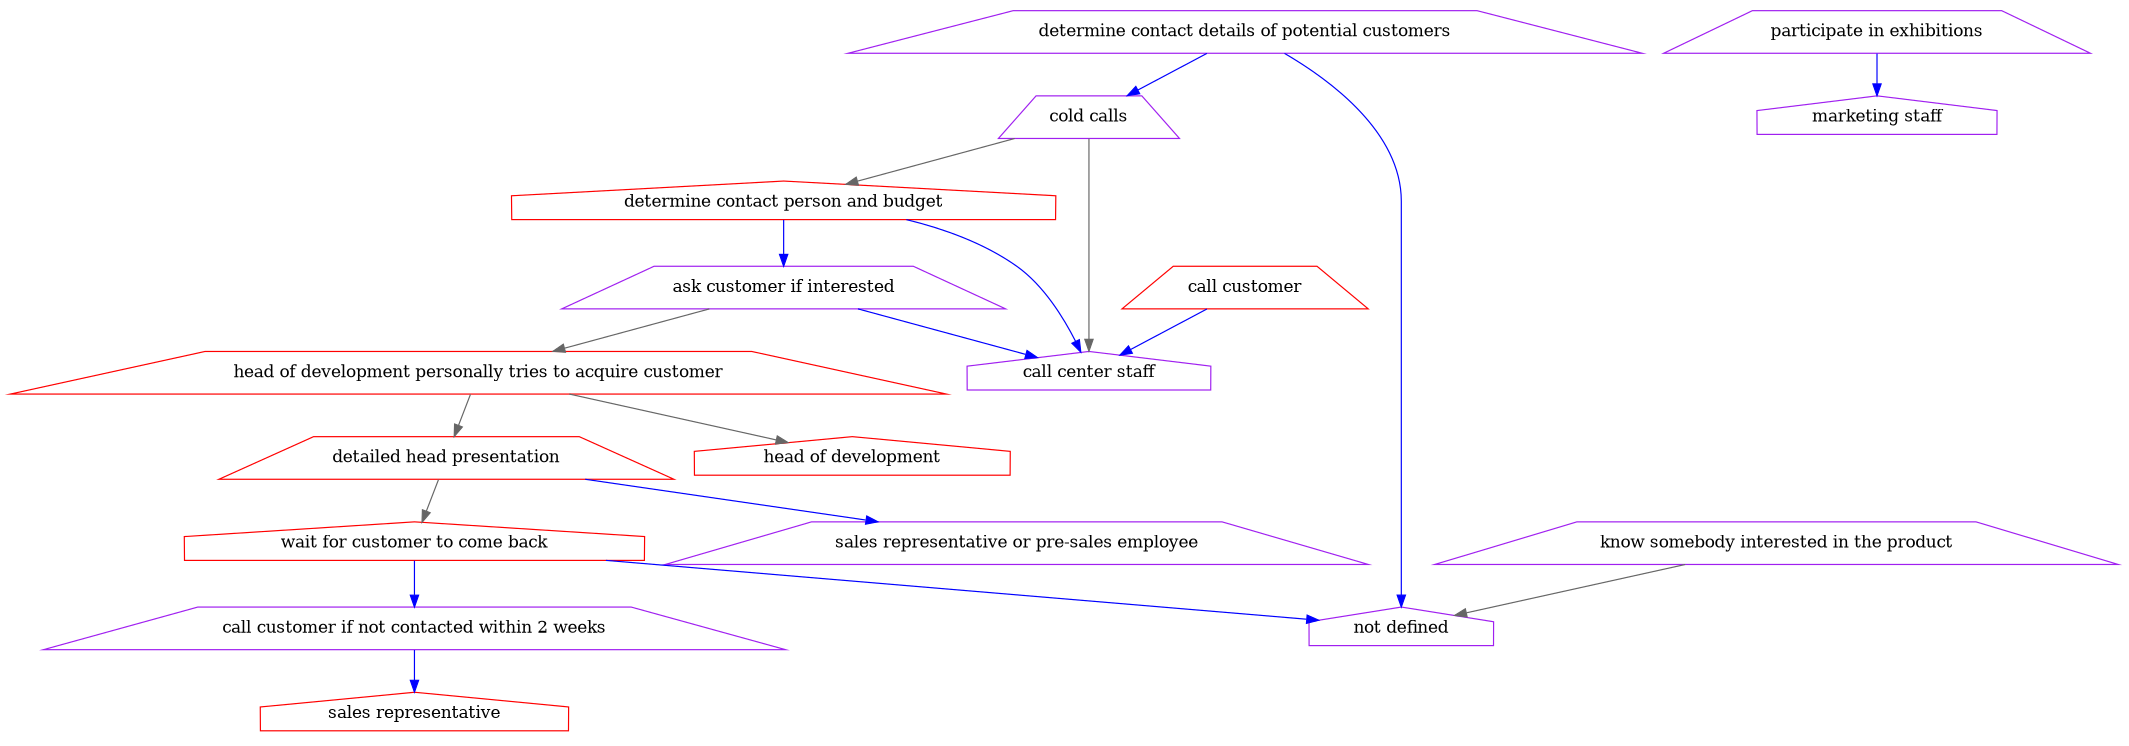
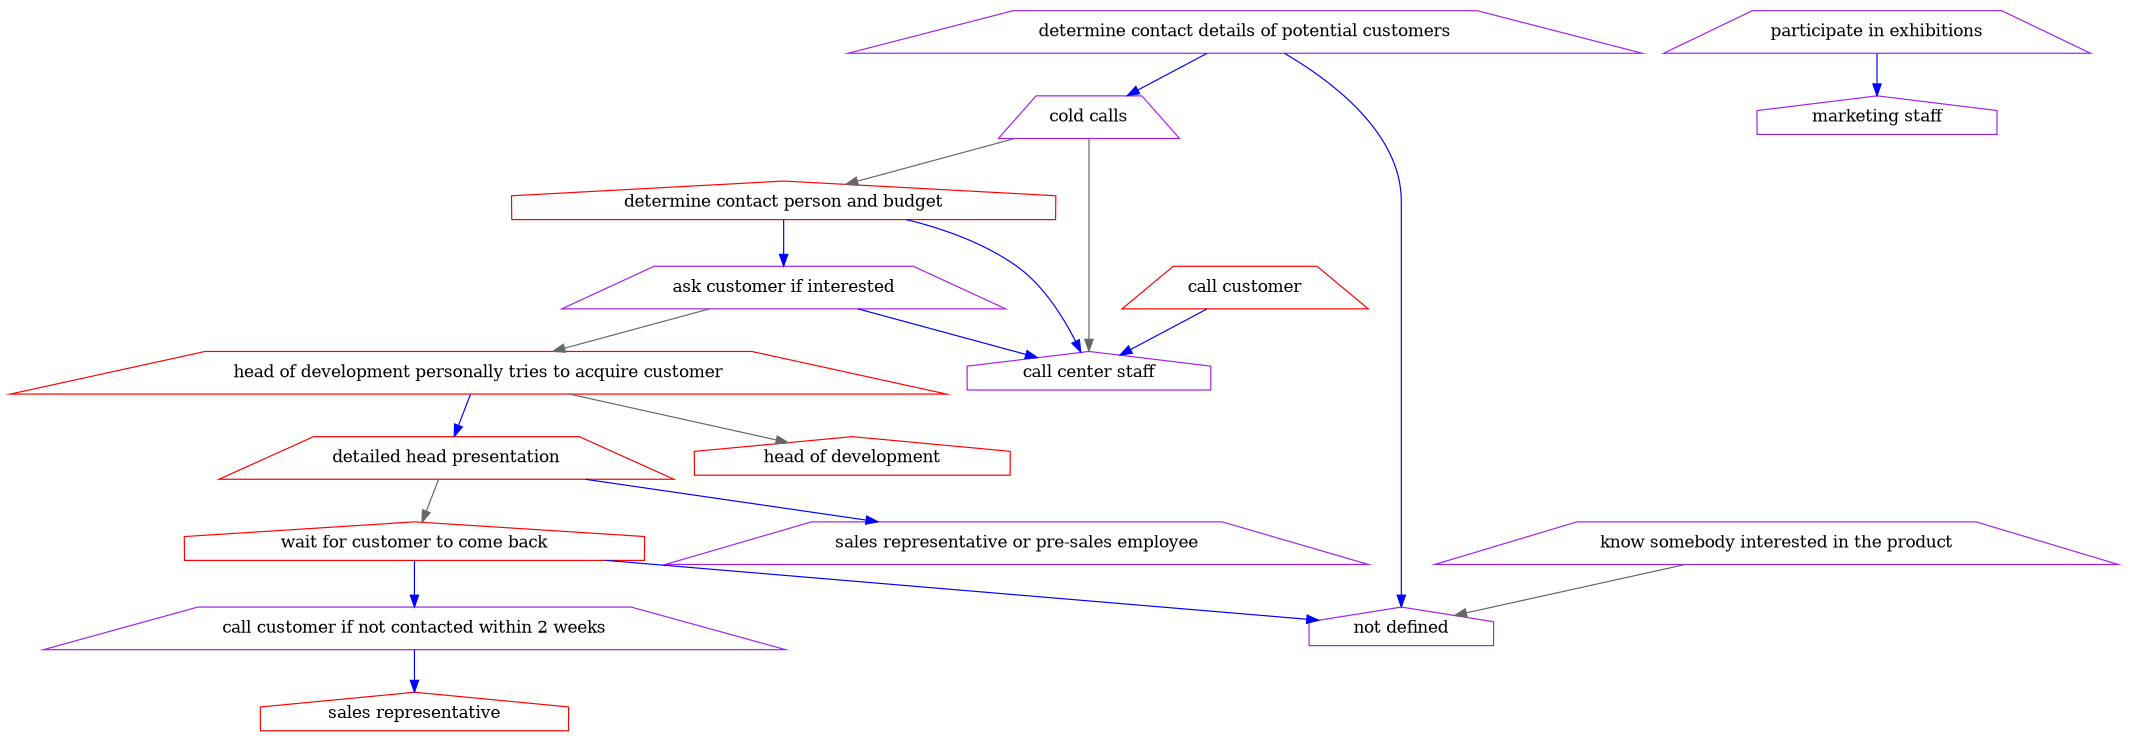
edge "head of development personally tries to acquire customer" -> "detailed head presentation": color gray40 -> blue
